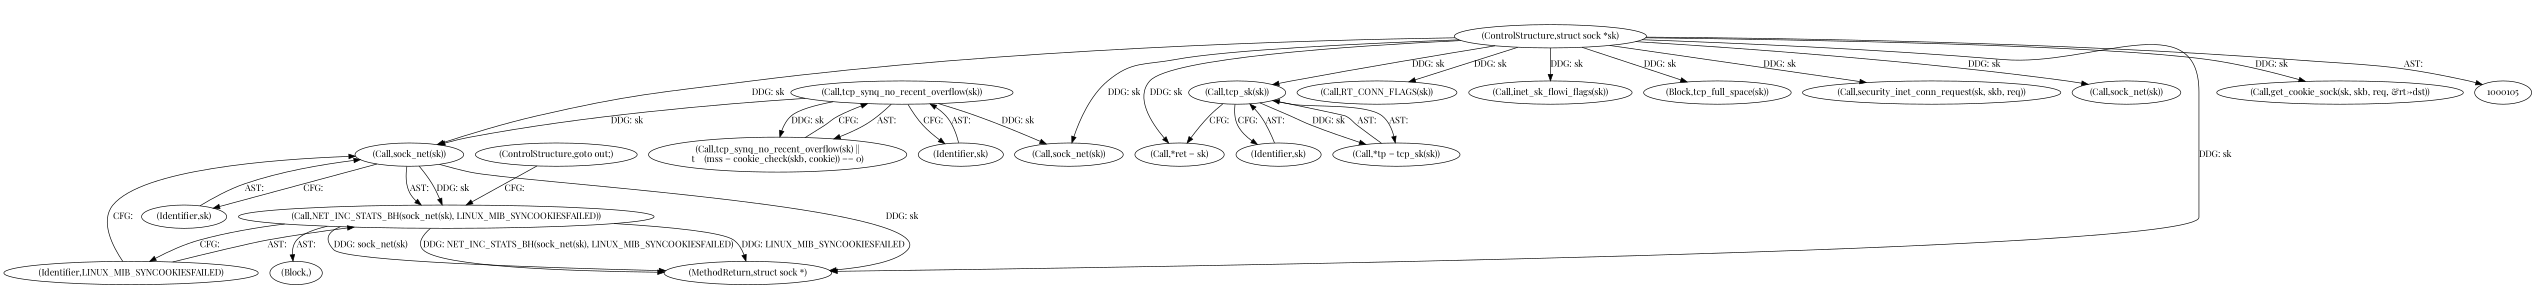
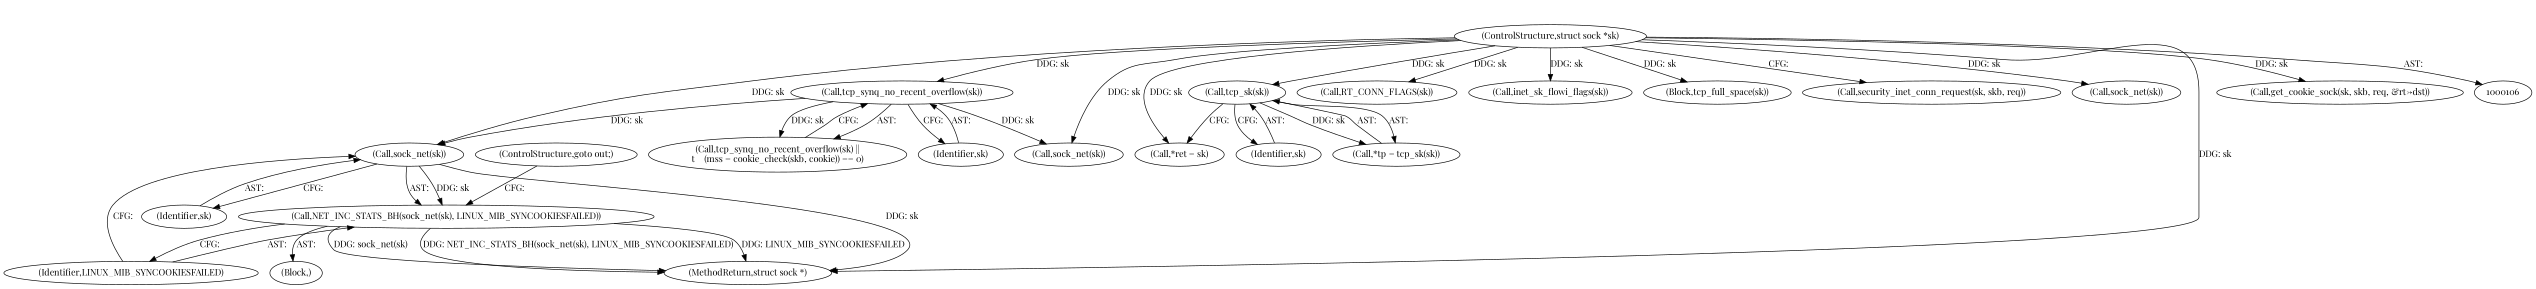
edge "(ControlStructure,struct sock *sk)" -> "(Call,tcp_synq_no_recent_overflow(sk))": added, label "DDG: sk"
edge "(ControlStructure,struct sock *sk)" -> "(Call,security_inet_conn_request(sk, skb, req))": label "DDG: sk" -> "CFG: "
node "1000105": label "1000105" -> "1000106"
